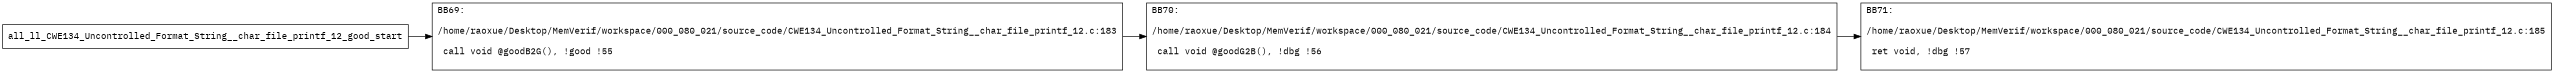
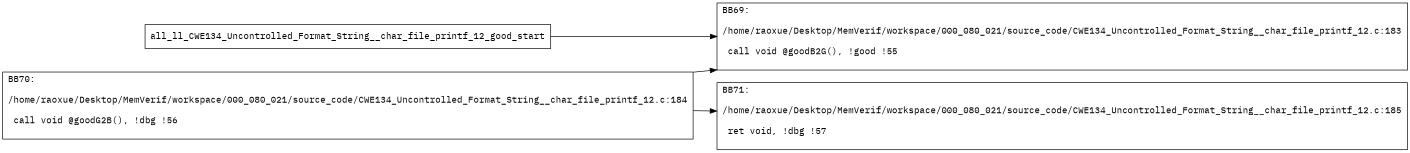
edge "BB69:" -> "BB70:": reversed
